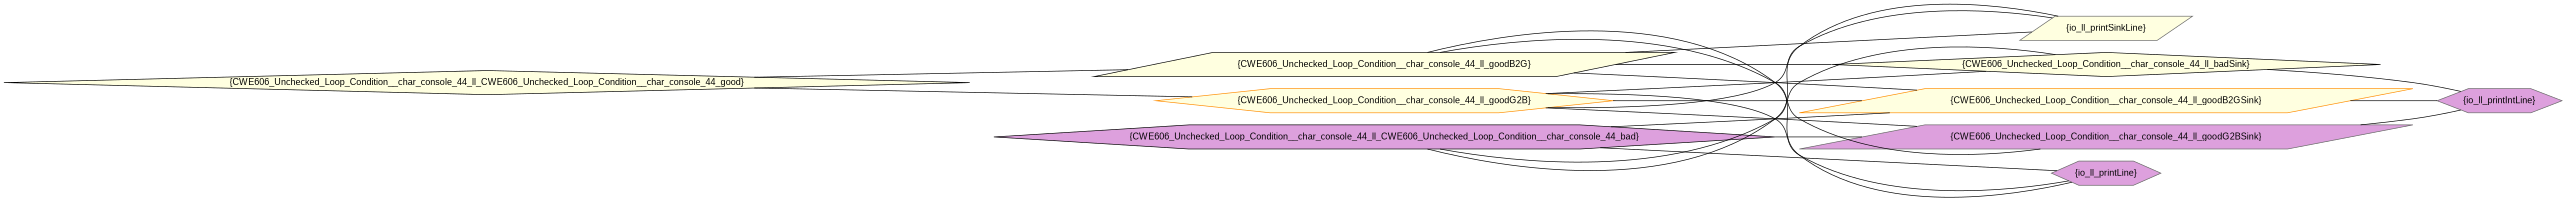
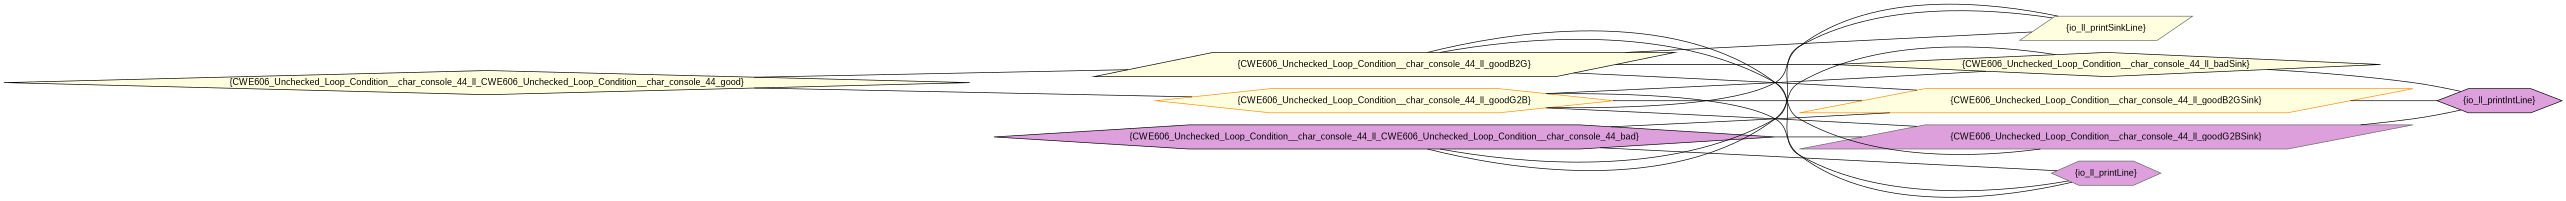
node "{io_ll_printIntLine}": color gray40 -> black
